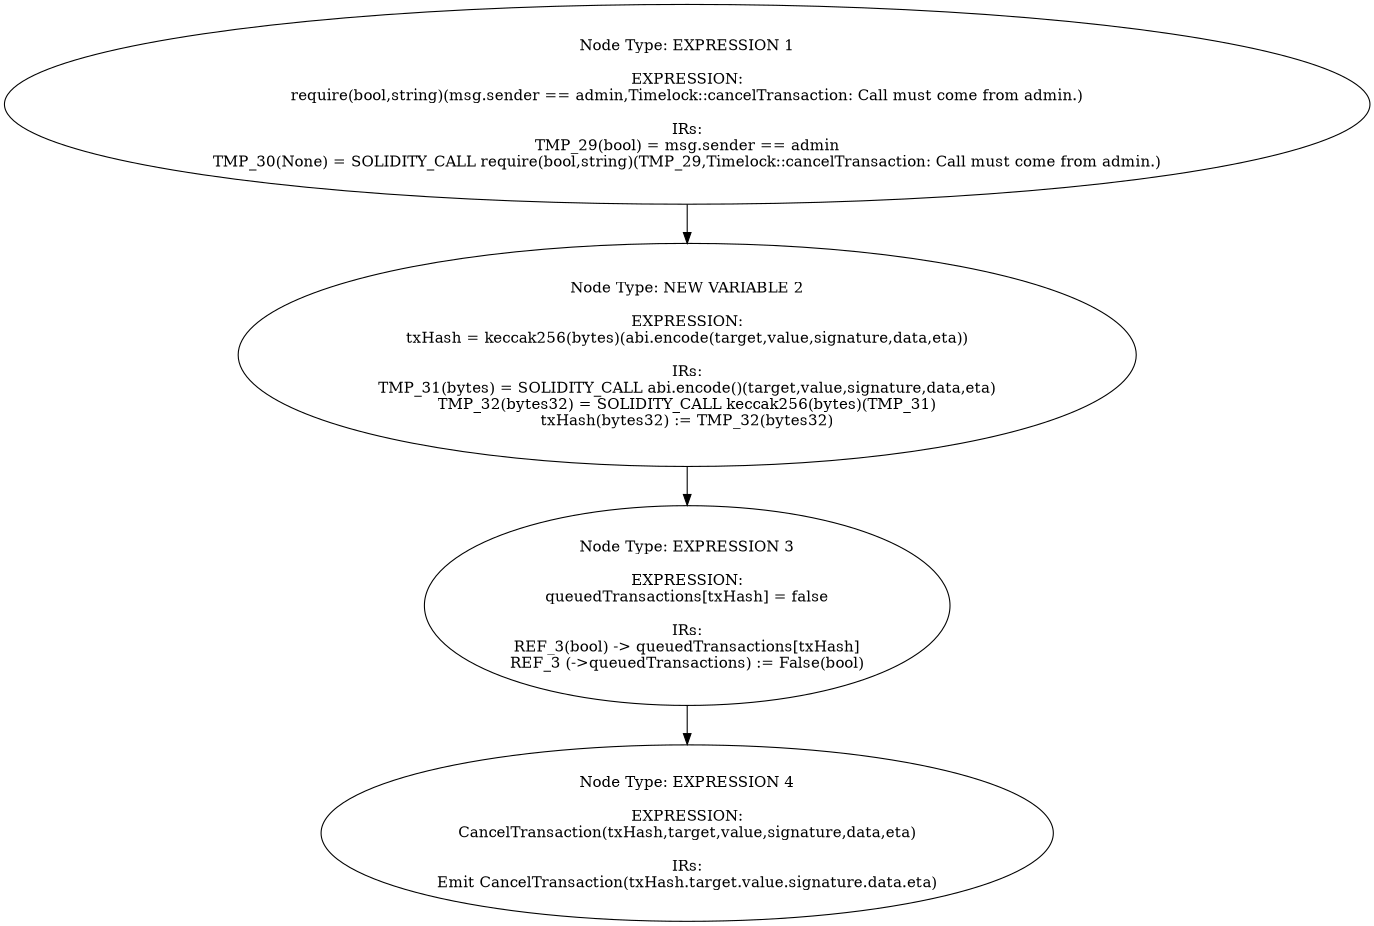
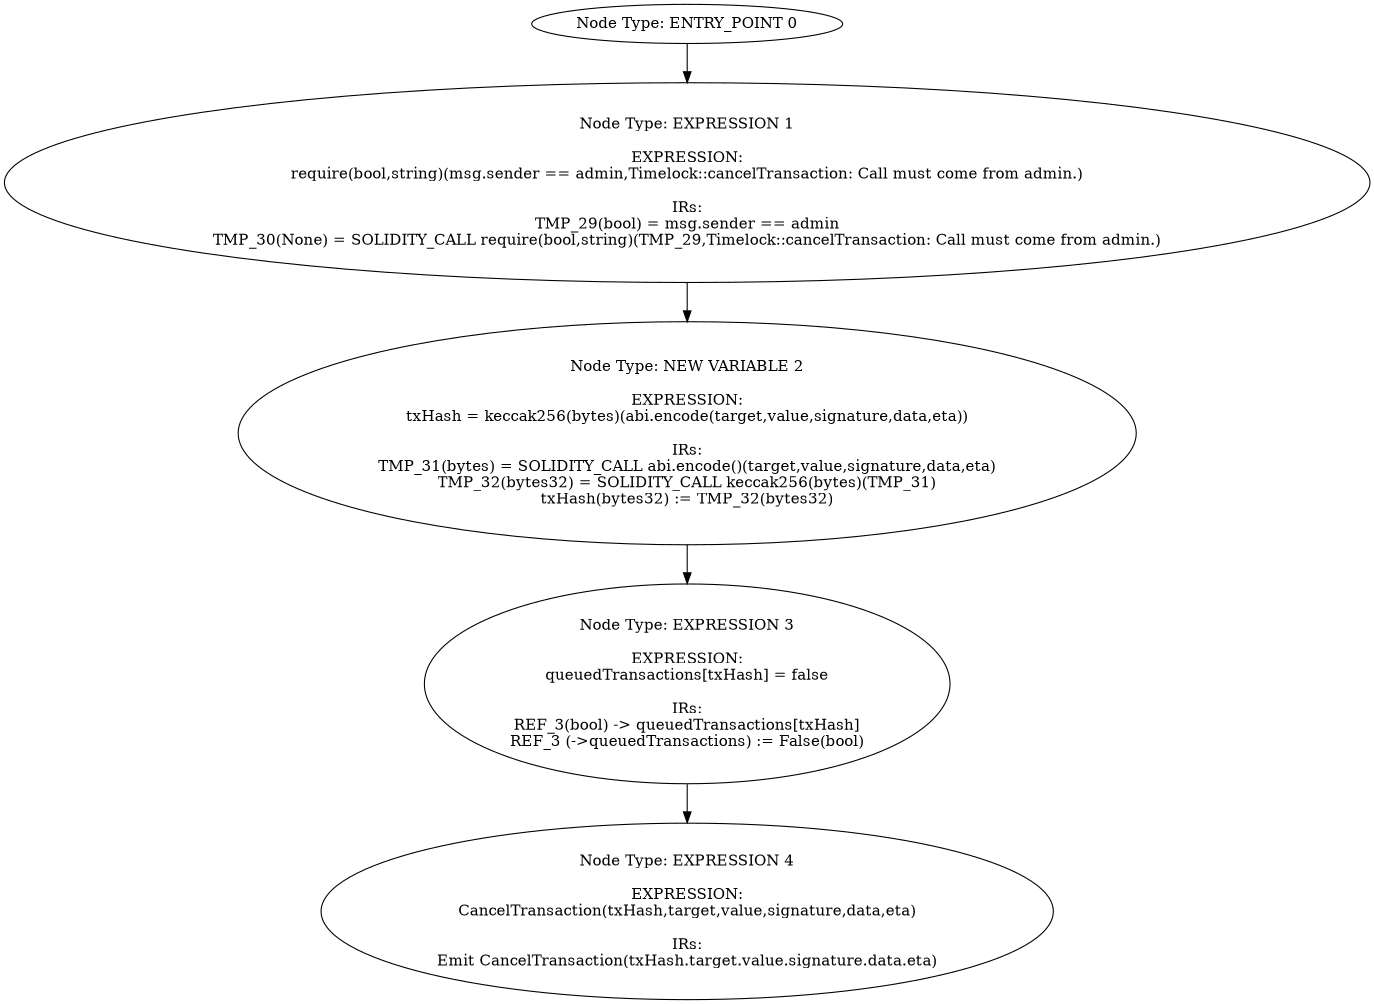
node "Node Type: ENTRY_POINT 0": added
